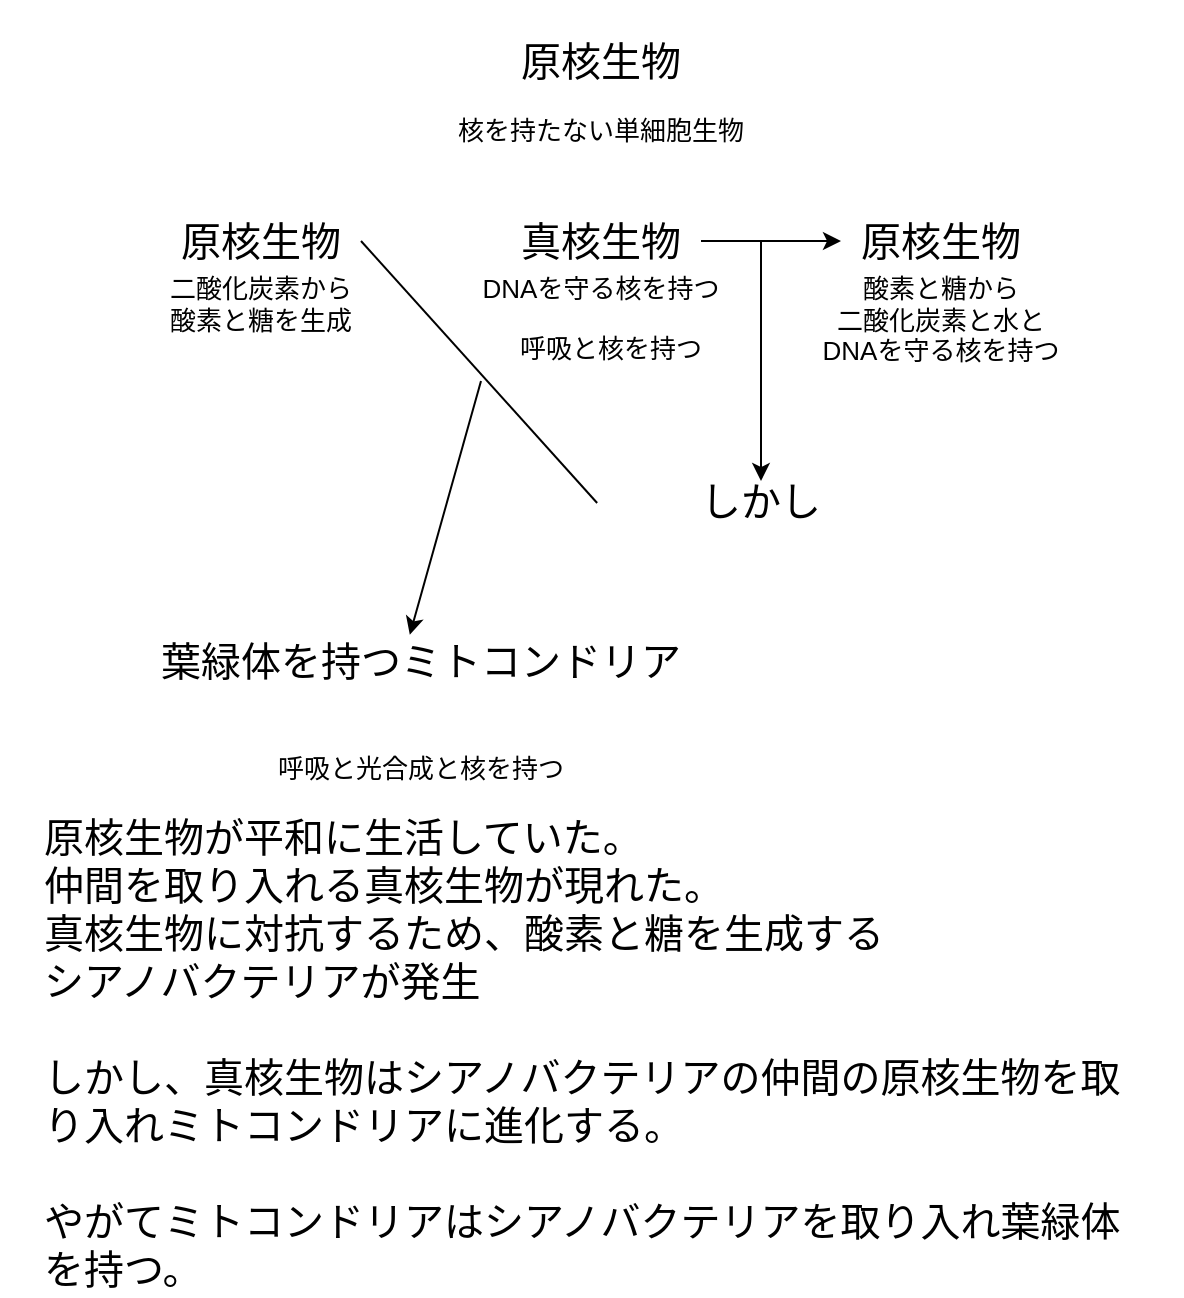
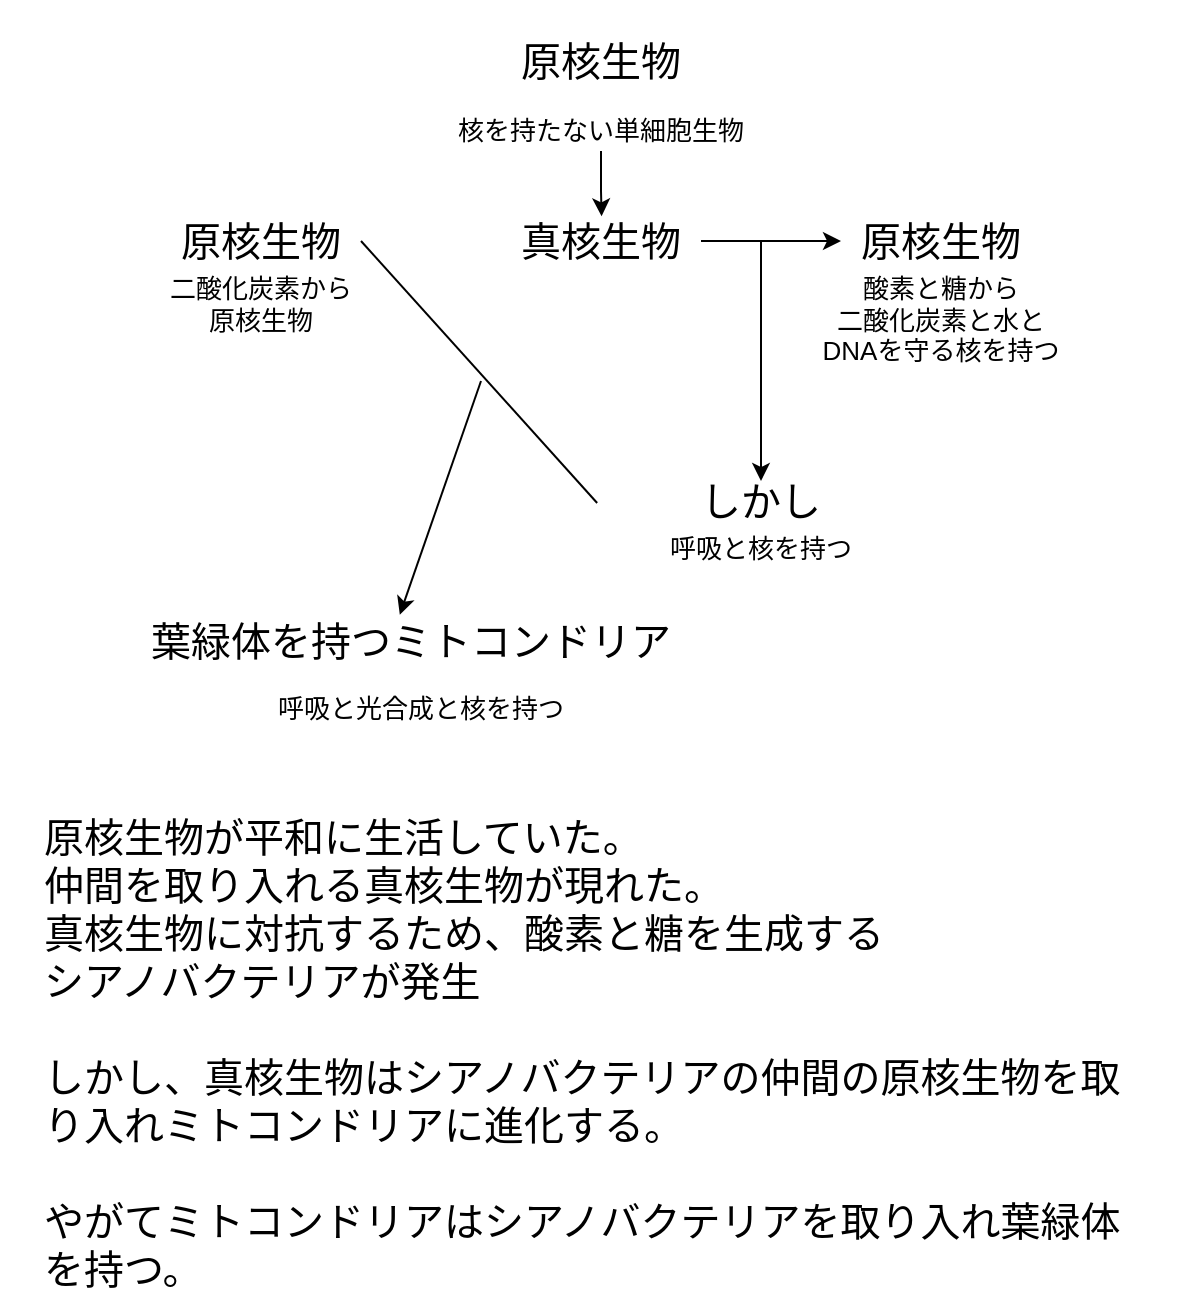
edge "核を持たない単細胞生物" -> "真核生物": added
node "DNAを守る核を持つ": removed
node "二酸化炭素から 酸素と糖を生成": label "二酸化炭素から 酸素と糖を生成" -> "二酸化炭素から 原核生物"
node "呼吸と核を持つ": moved (611, 341) -> (761, 541)
node "葉緑体を持つミトコンドリア": moved (421, 661) -> (411, 641)
node "呼吸と光合成と核を持つ": moved (421, 761) -> (421, 701)
